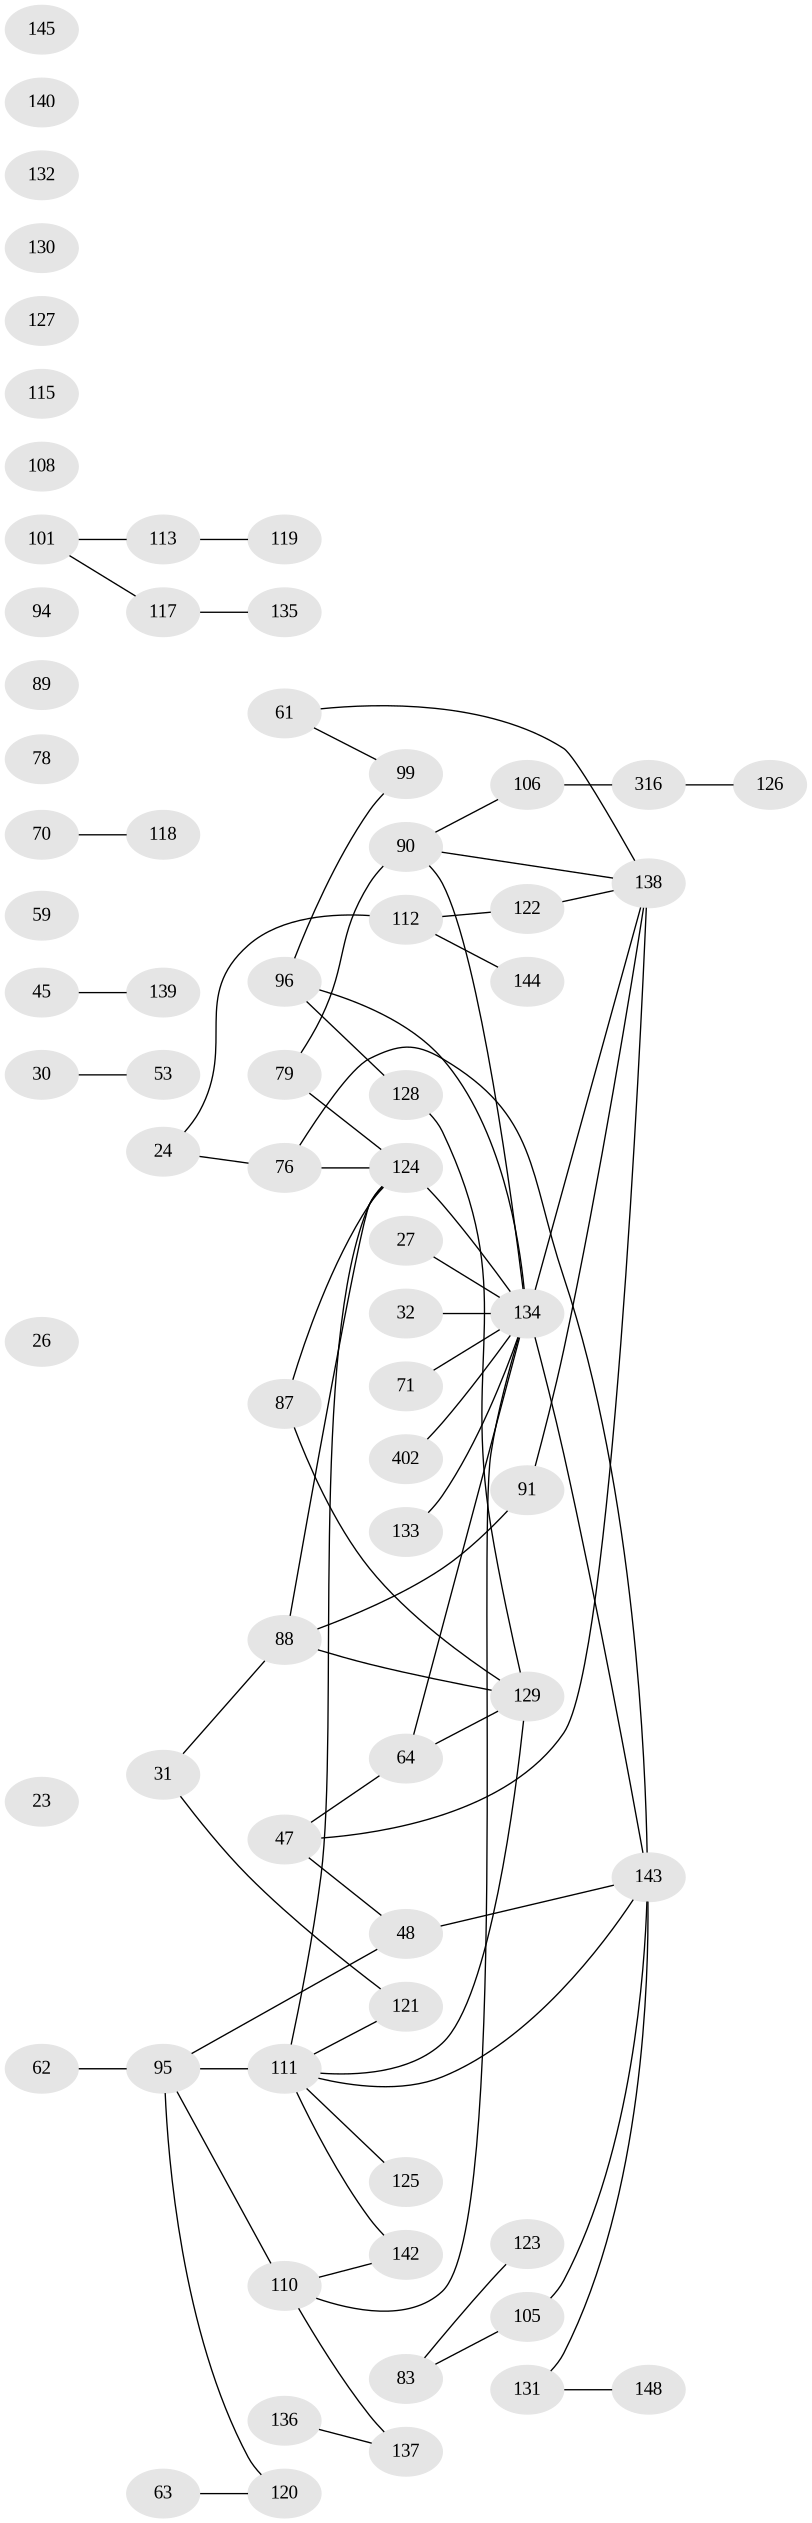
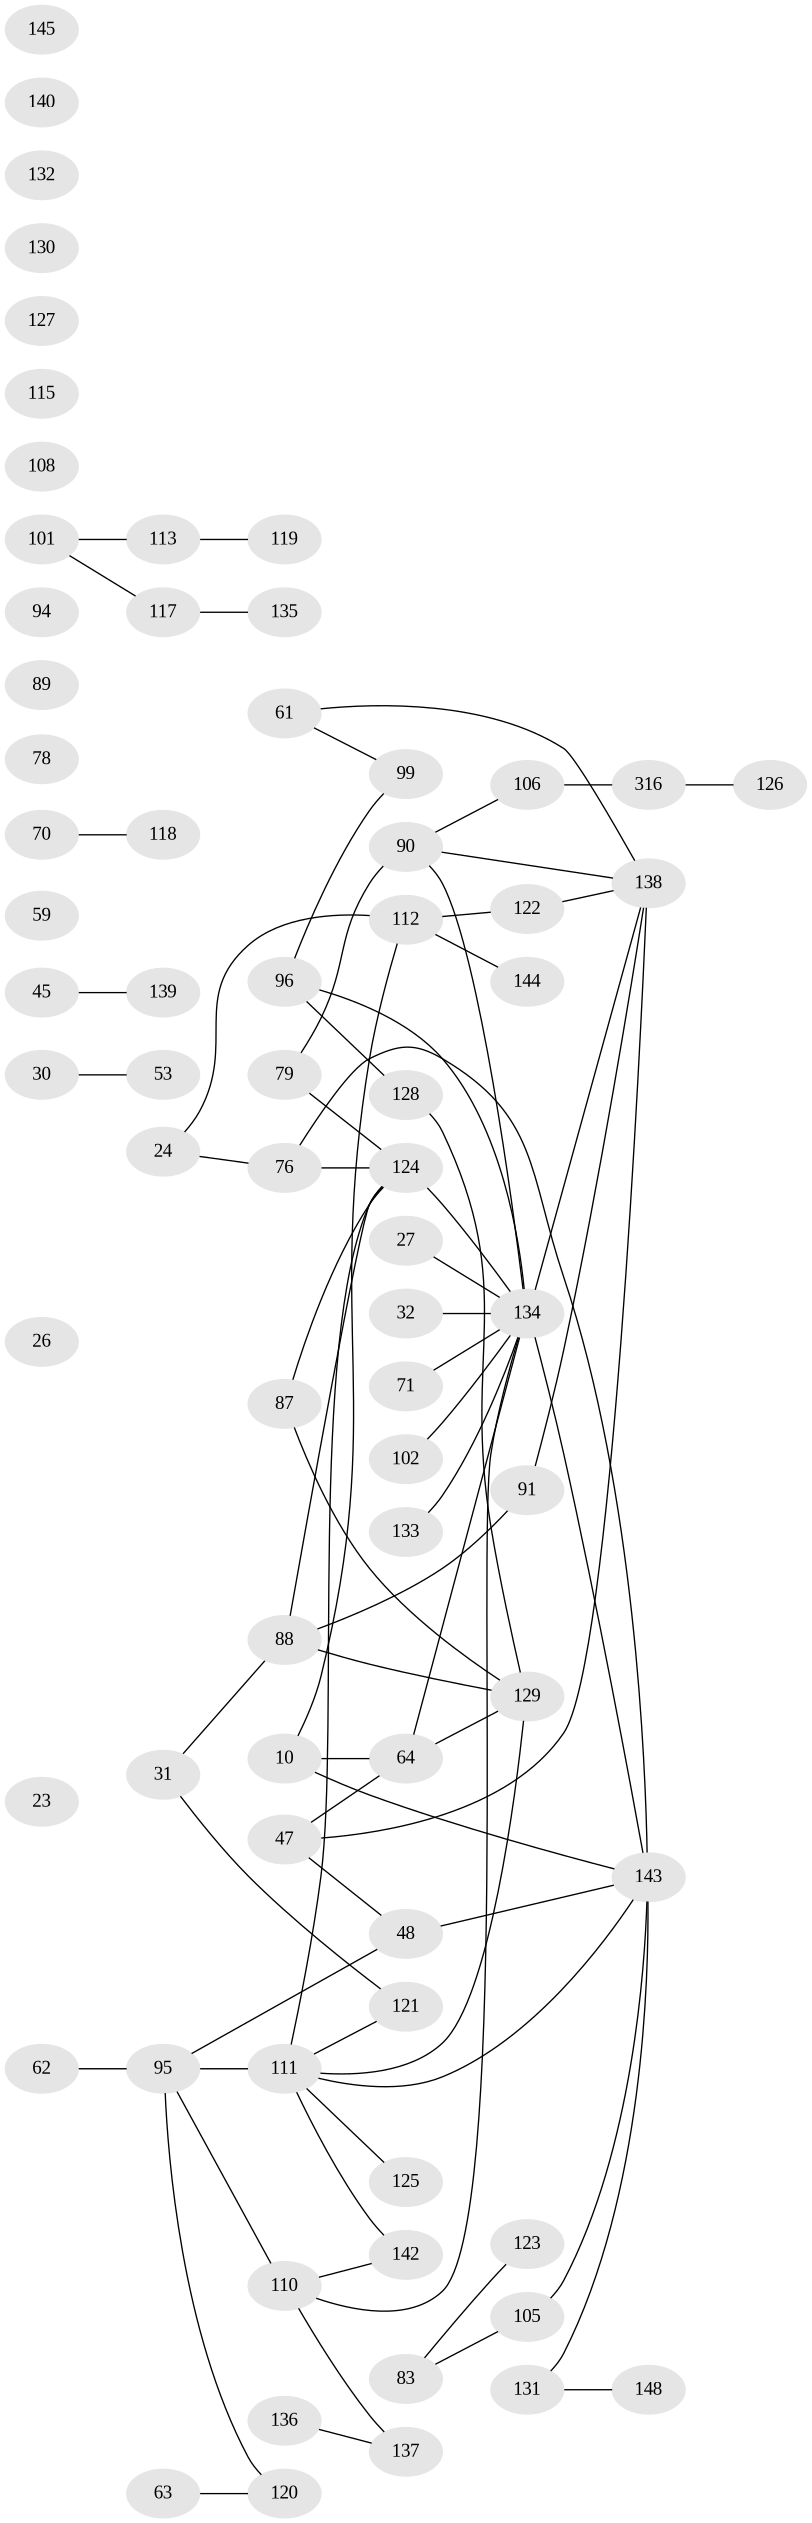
node "402": label "402" -> "102"
node "10": added
